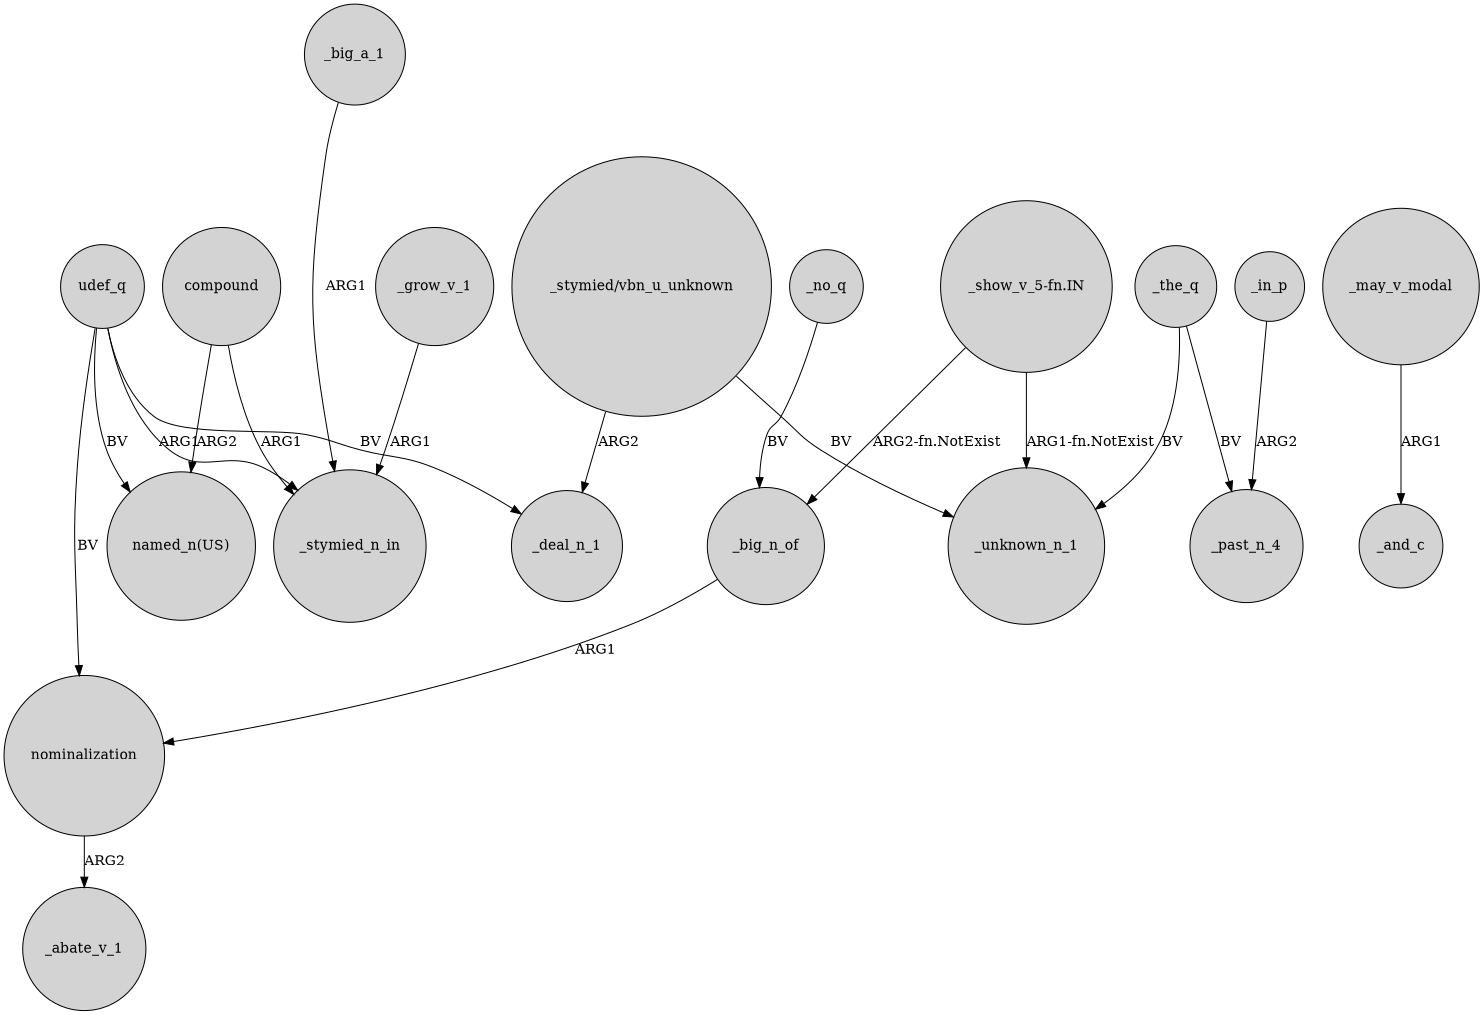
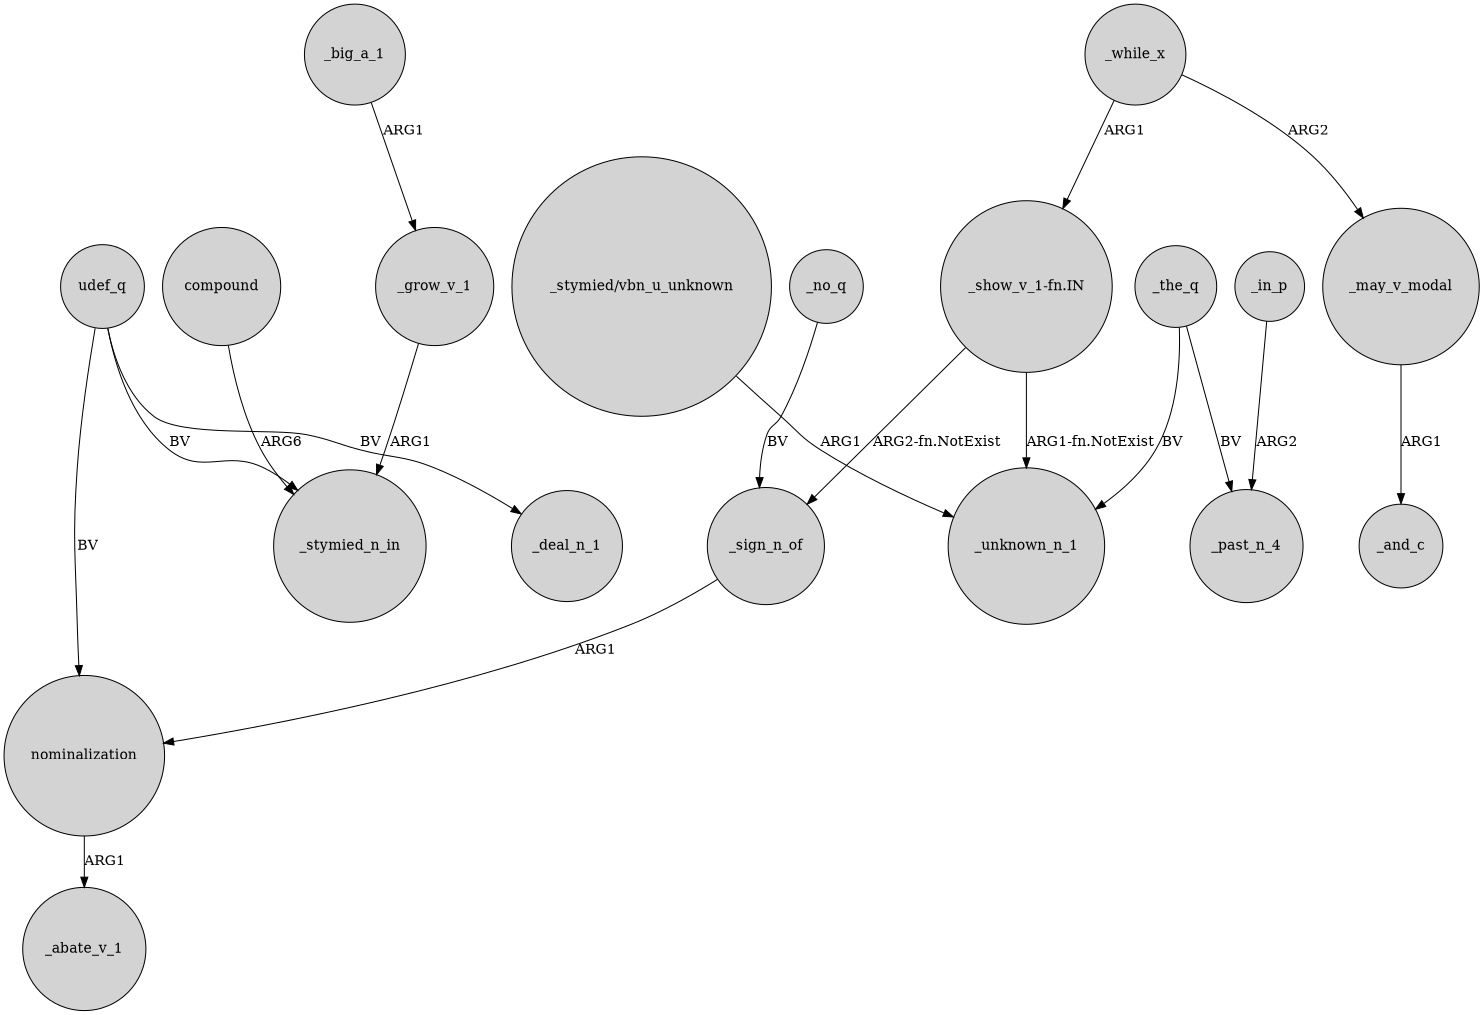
node "_while_x": added
edge "_big_a_1" -> "_stymied_n_in": now "_big_a_1" -> "_grow_v_1"
node "_show_v_5-fn.IN": label "_show_v_5-fn.IN" -> "_show_v_1-fn.IN"
edge "udef_q" -> "_stymied_n_in": label "ARG1" -> "BV"
edge "compound" -> "_stymied_n_in": label "ARG1" -> "ARG6"
edge "_stymied/vbn_u_unknown" -> "_unknown_n_1": label "BV" -> "ARG1"
edge "_stymied/vbn_u_unknown" -> "_deal_n_1": removed, label "ARG2"
node "named_n(US)": removed
node "_big_n_of": label "_big_n_of" -> "_sign_n_of"
edge "nominalization" -> "_abate_v_1": label "ARG2" -> "ARG1"
